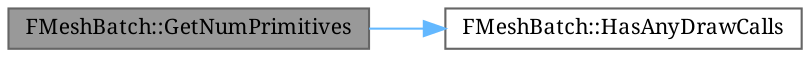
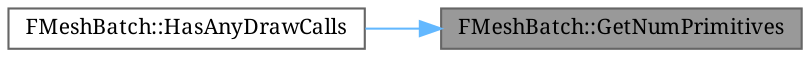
edge "FMeshBatch::GetNumPrimitives" -> "FMeshBatch::HasAnyDrawCalls": reversed
